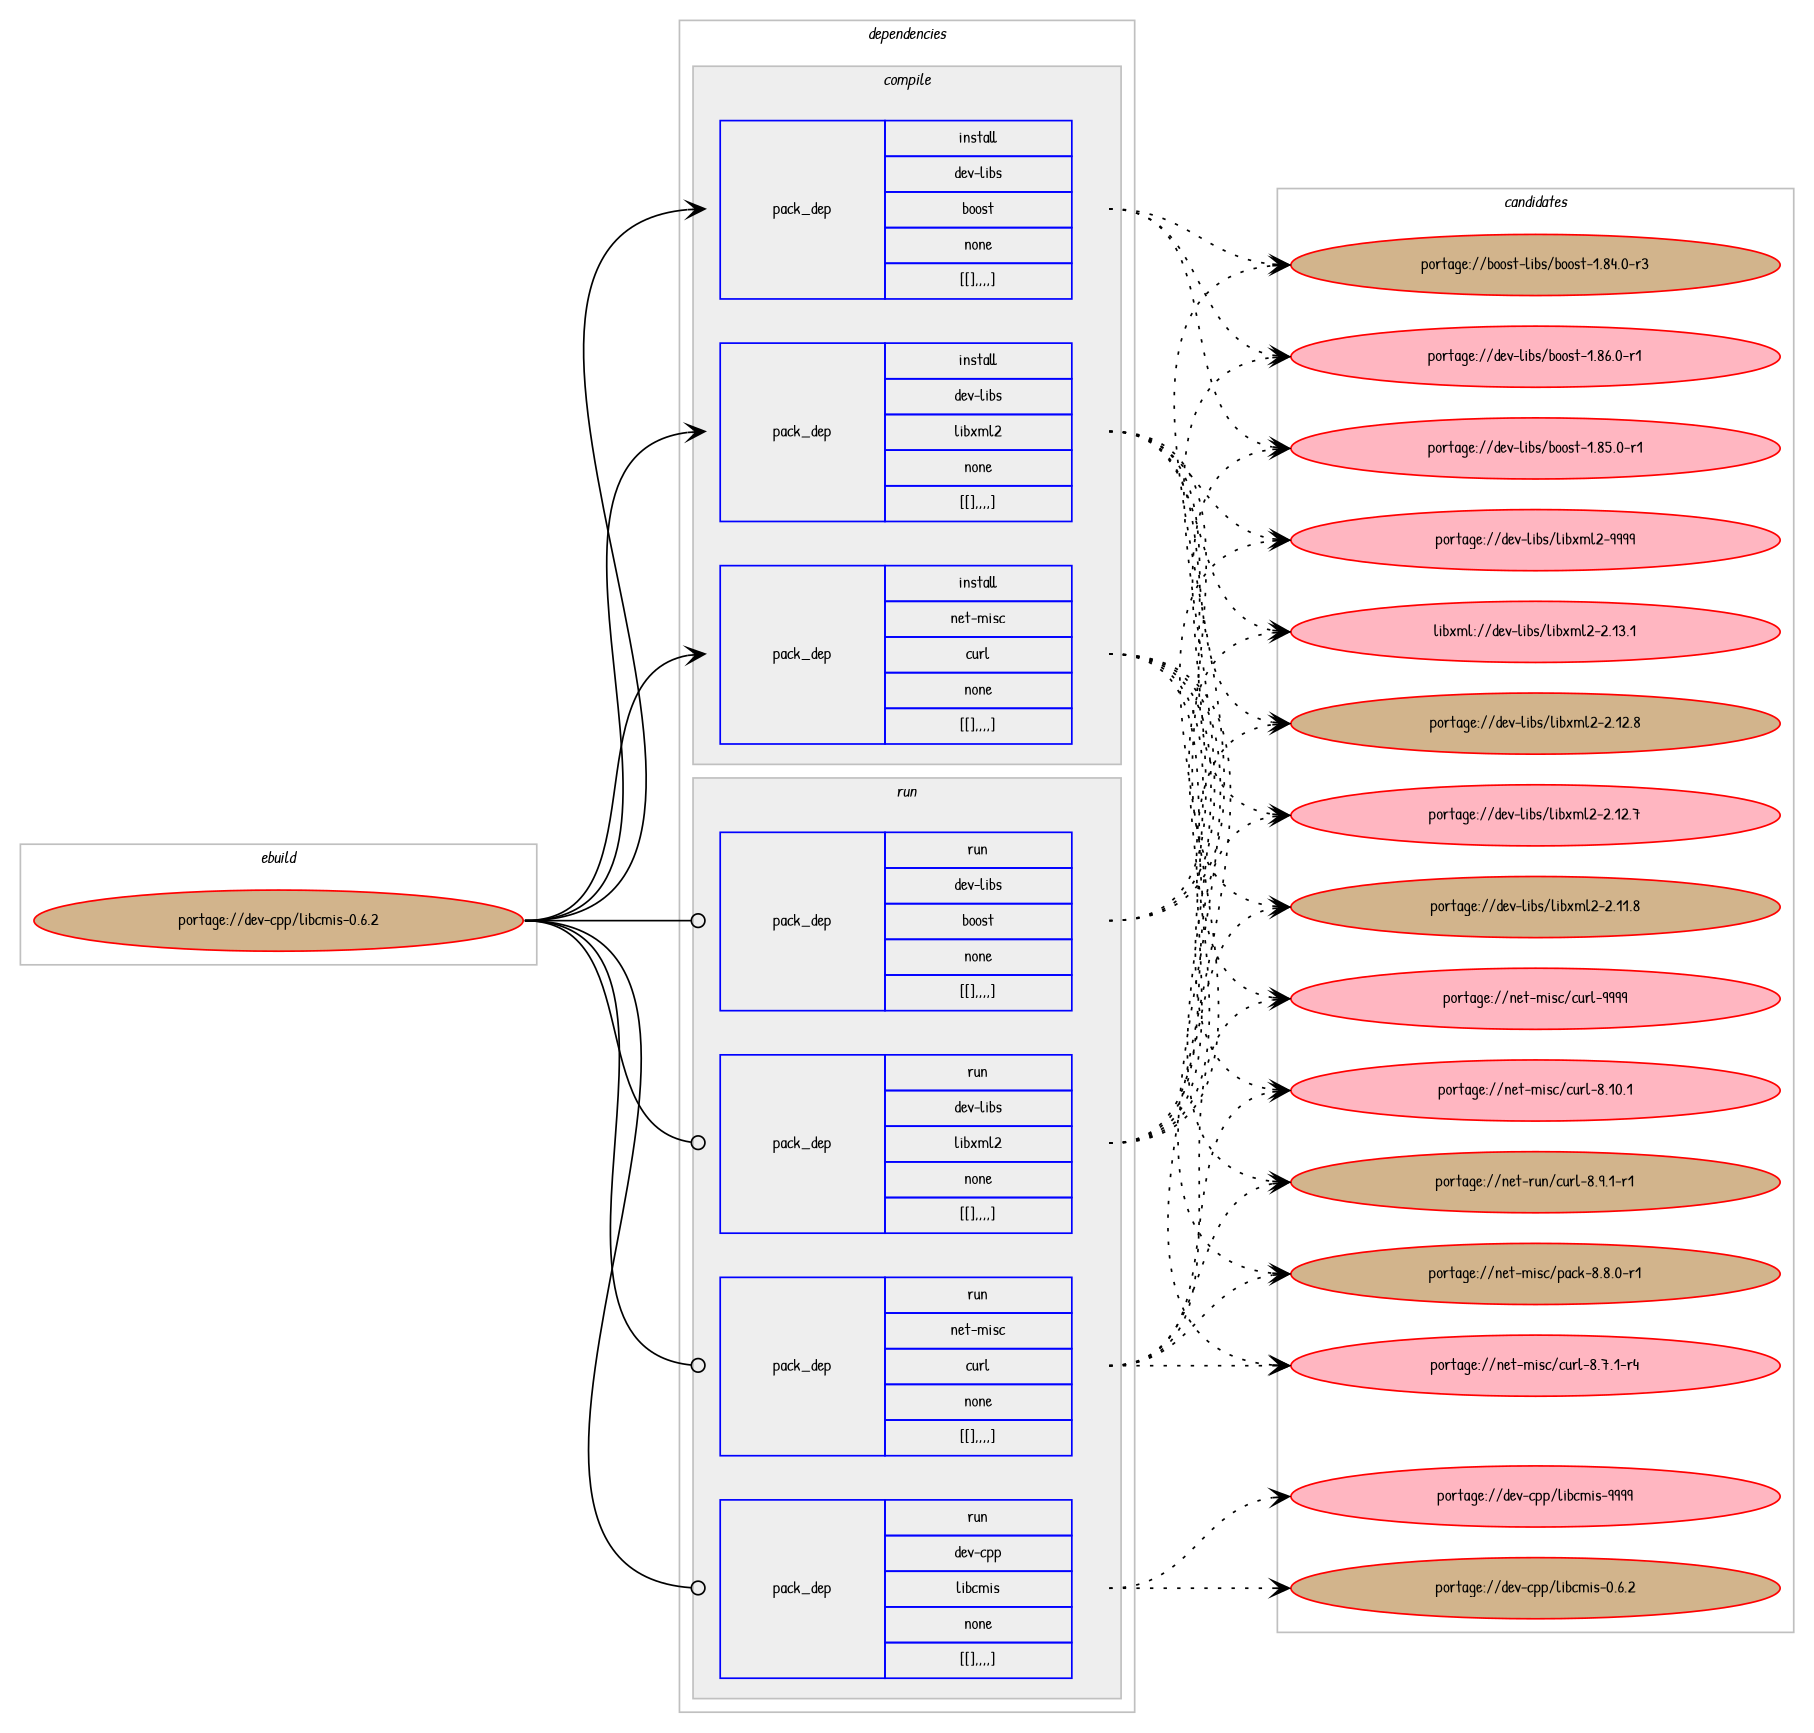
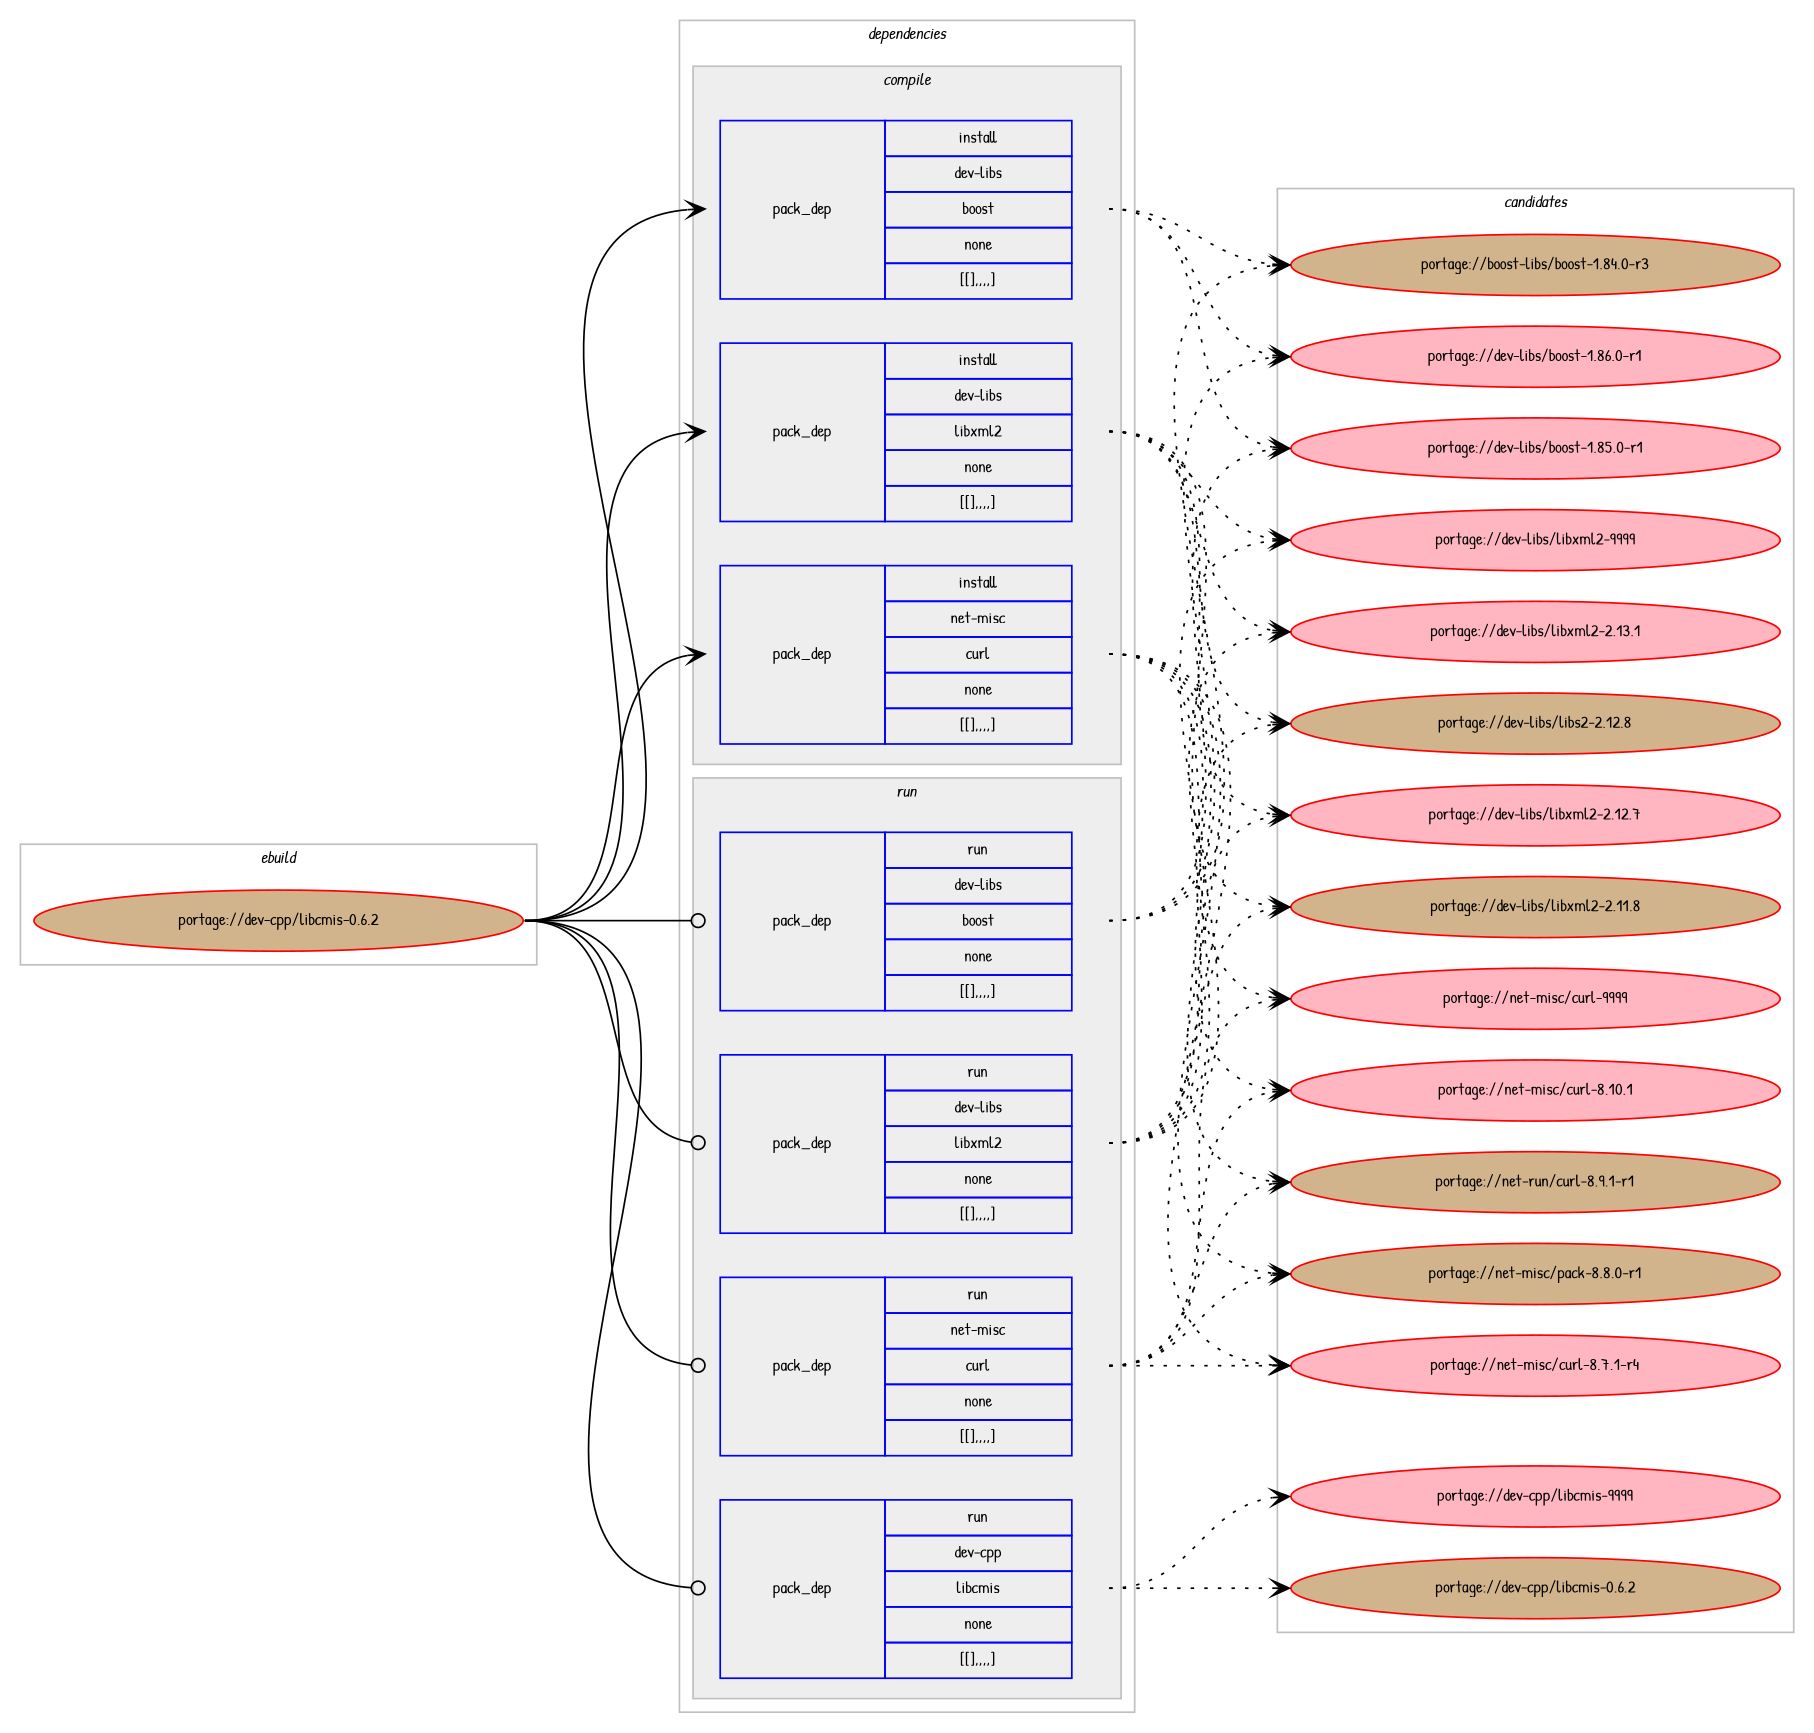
node "libxml://dev-libs/libxml2-2.13.1": label "libxml://dev-libs/libxml2-2.13.1" -> "portage://dev-libs/libxml2-2.13.1"
node "portage://dev-libs/libxml2-2.12.8": label "portage://dev-libs/libxml2-2.12.8" -> "portage://dev-libs/libs2-2.12.8"
